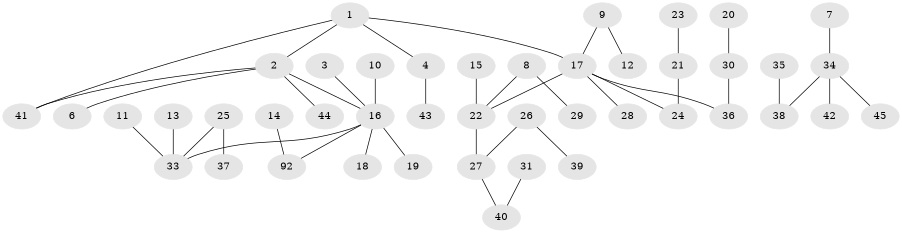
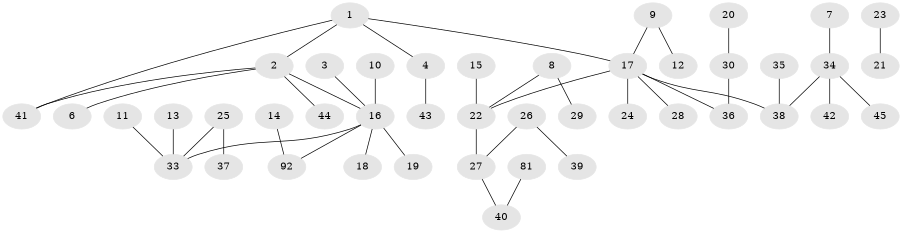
edge "21" -- "24": removed
edge "17" -- "38": added
node "31": label "31" -> "81"
